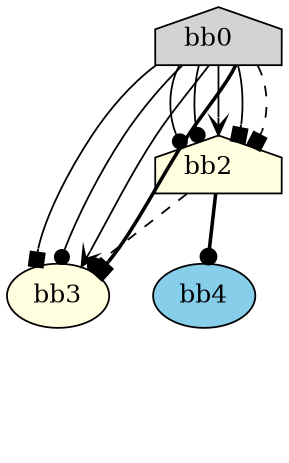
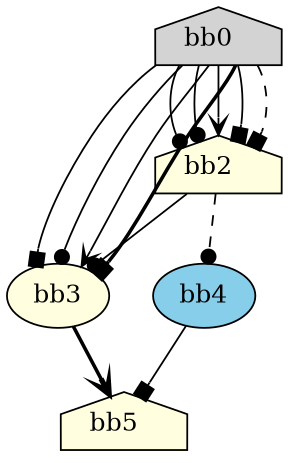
edge "bb2" -> "bb4": style bold -> dashed
edge "bb2" -> "bb3": style dashed -> solid
node "bb5": added
